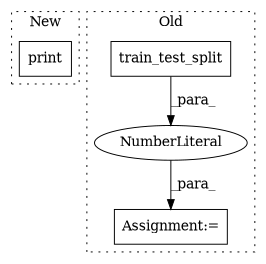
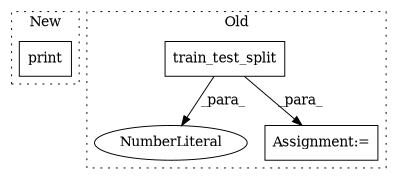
edge "NumberLiteral" -> "Assignment:=": now "train_test_split" -> "Assignment:="
